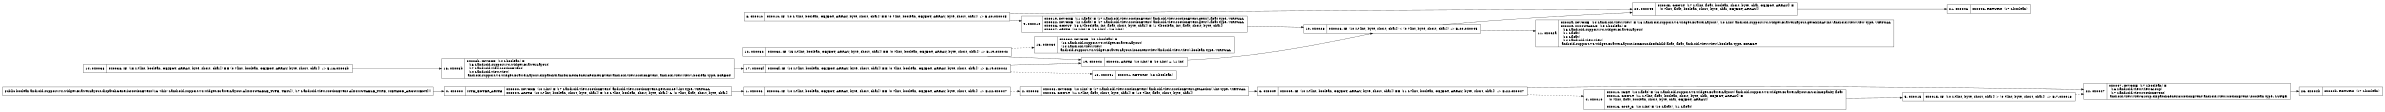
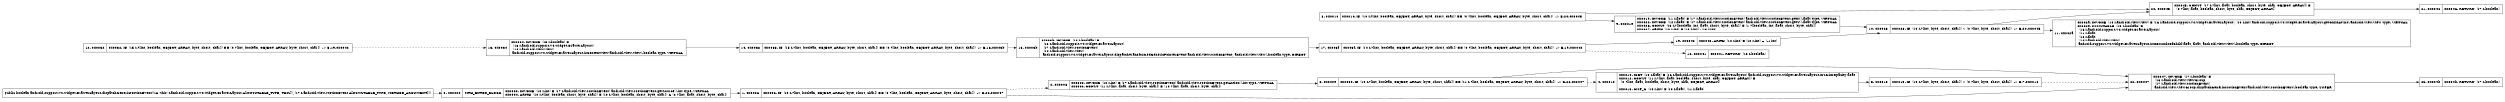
edge "13: 0x0034" -> "14: 0x0038": added
edge "12: 0x0032" -> "19: 0x0042": removed
node "0: 0x0000": text "MTH_ENTER_ARITH" -> "MTH_ENTER_BLOCK"
edge "1: 0x0006" -> "22: 0x0047": added
